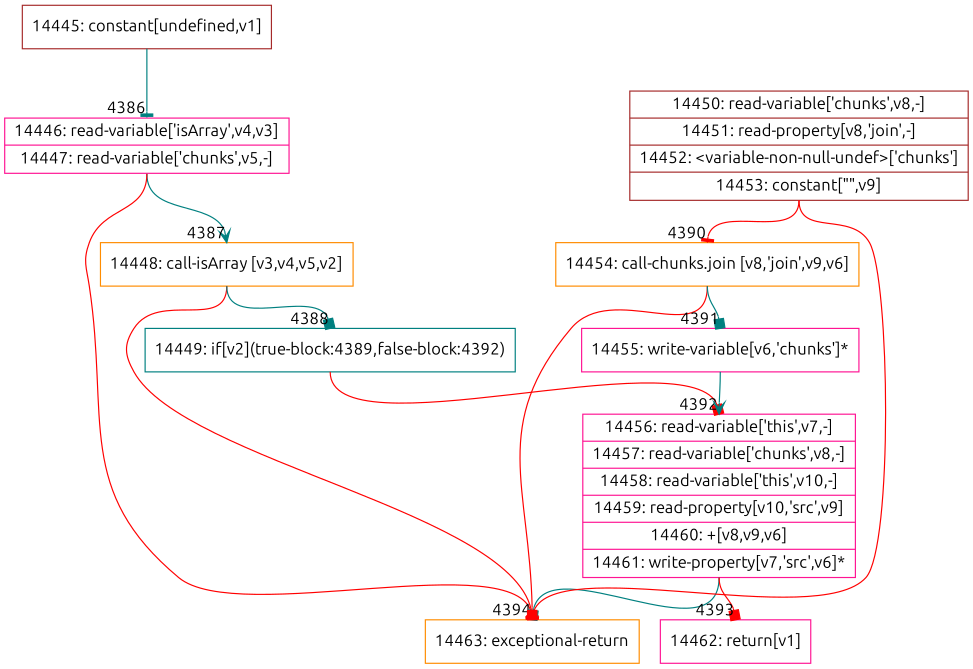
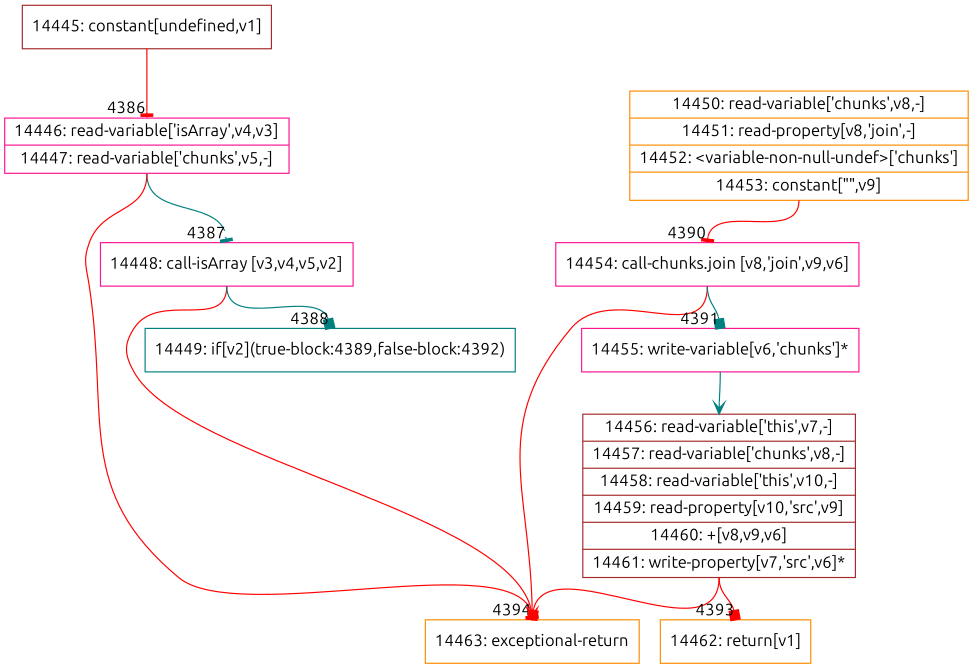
edge "14445: constant[undefined,v1]" -> "14446: read-variable['isArray',v4,v3]": color teal -> red
node "14450: read-variable['chunks',v8,-]": color brown -> darkorange
edge "14446: read-variable['isArray',v4,v3]" -> "14448: call-isArray [v3,v4,v5,v2]": arrowhead vee -> tee
node "14448: call-isArray [v3,v4,v5,v2]": color darkorange -> deeppink
node "14454: call-chunks.join [v8,'join',v9,v6]": color darkorange -> deeppink
edge "14454: call-chunks.join [v8,'join',v9,v6]" -> "14463: exceptional-return": arrowhead box -> vee
edge "14449: if[v2](true-block:4389,false-block:4392)" -> "14456: read-variable['this',v7,-]": removed
node "14456: read-variable['this',v7,-]": color deeppink -> brown
edge "14450: read-variable['chunks',v8,-]" -> "14463: exceptional-return": removed
edge "14456: read-variable['this',v7,-]" -> "14463: exceptional-return": color teal -> red
node "14462: return[v1]": color deeppink -> darkorange
